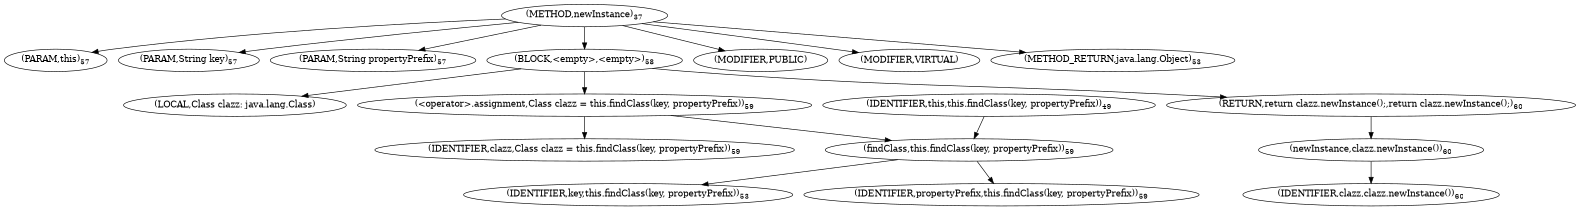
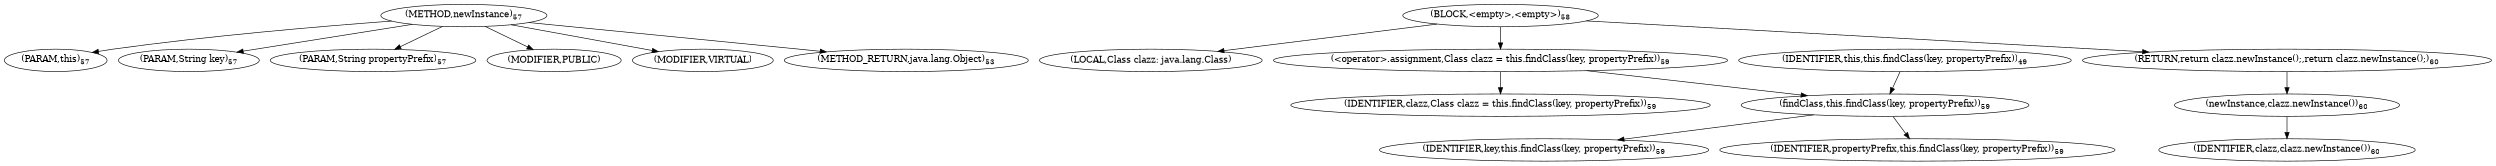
node "(METHOD,newInstance)": text "37" -> "57"
edge "(METHOD,newInstance)" -> "(BLOCK,<empty>,<empty>)": removed
node "(IDENTIFIER,key,this.findClass(key, propertyPrefix))": text "53" -> "59"
